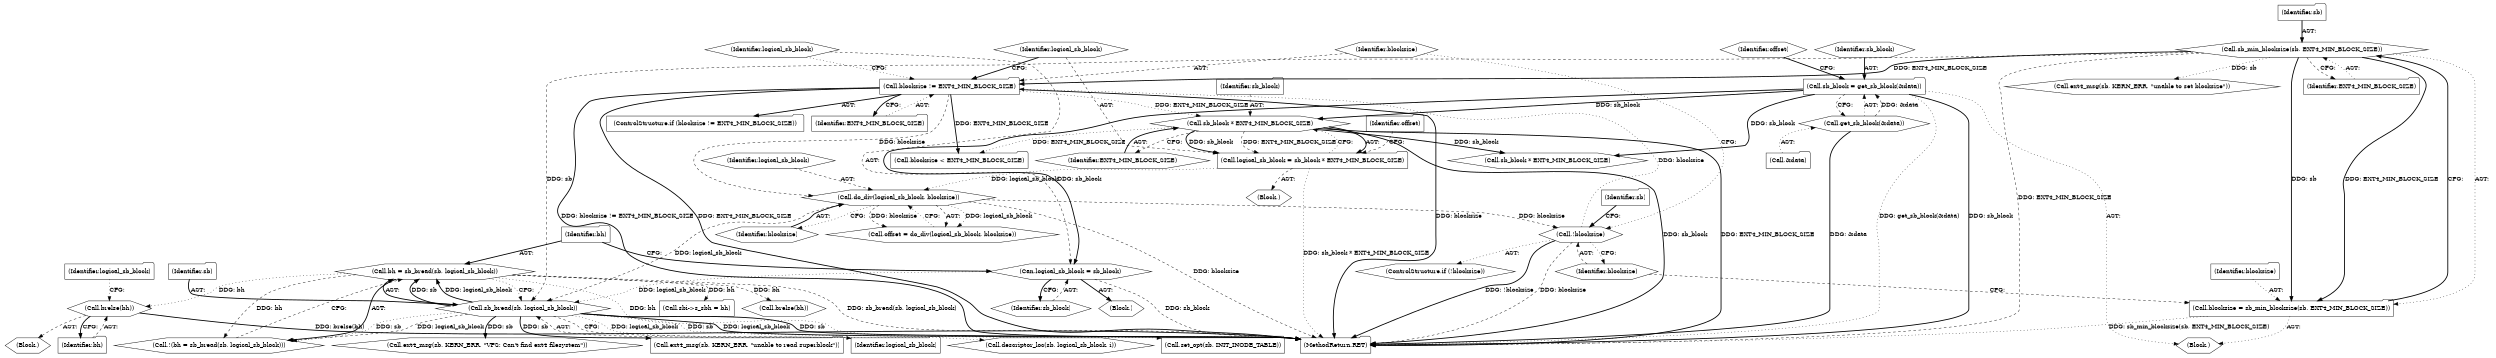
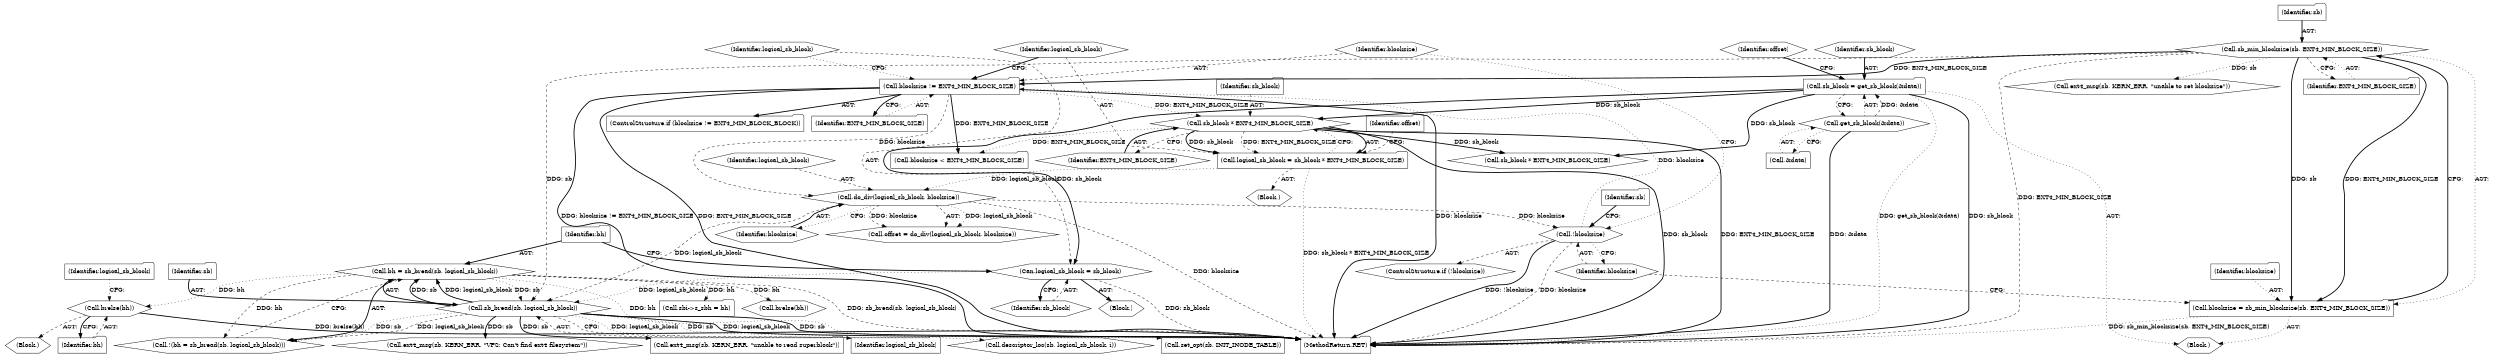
node "(ControlStructure,if (blocksize != EXT4_MIN_BLOCK_SIZE))": label "(ControlStructure,if (blocksize != EXT4_MIN_BLOCK_SIZE))" -> "(ControlStructure,if (blocksize != EXT4_MIN_BLOCK_BLOCK))"
edge "(Call,get_sb_block(&data))" -> "(Call,&data)": added, label "CFG:"
edge "(Call,offset = do_div(logical_sb_block, blocksize))" -> "(Call,do_div(logical_sb_block, blocksize))": removed, label "CFG:"
edge "(Call,!blocksize)" -> "(ControlStructure,if (!blocksize))": style dotted -> dashed
edge "(Call,bh = sb_bread(sb, logical_sb_block))" -> "(Call,sb_bread(sb, logical_sb_block))": label "CFG: " -> "DDG: sb"
